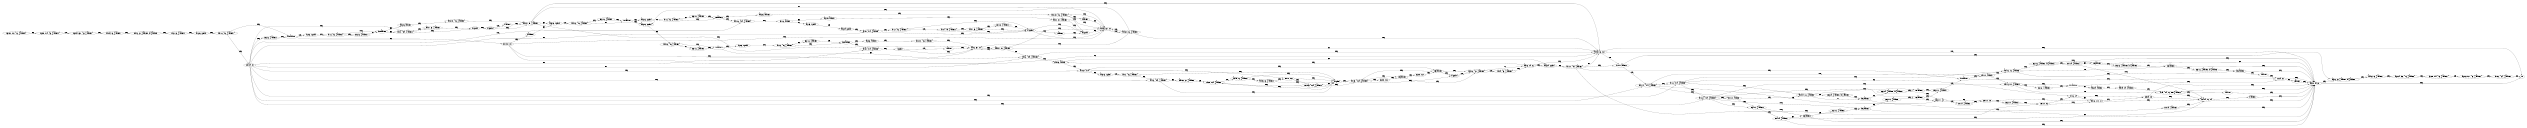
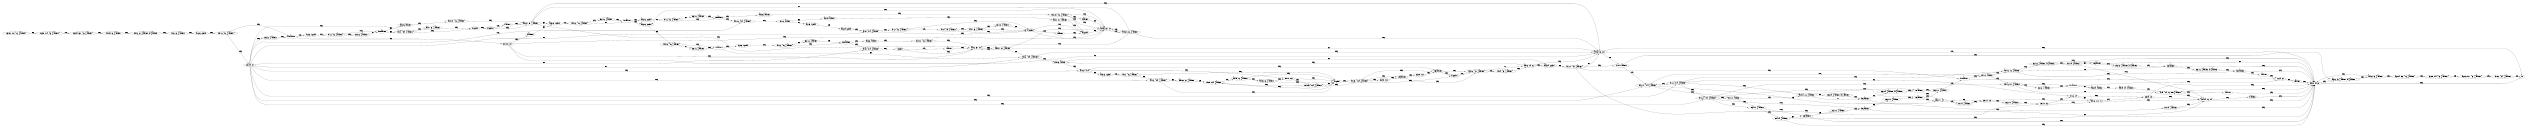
edge "mov x9 , xzr" -> "add x0 , x9 , x0": now "add sp , sp , # address" -> "add x0 , x9 , x0"
